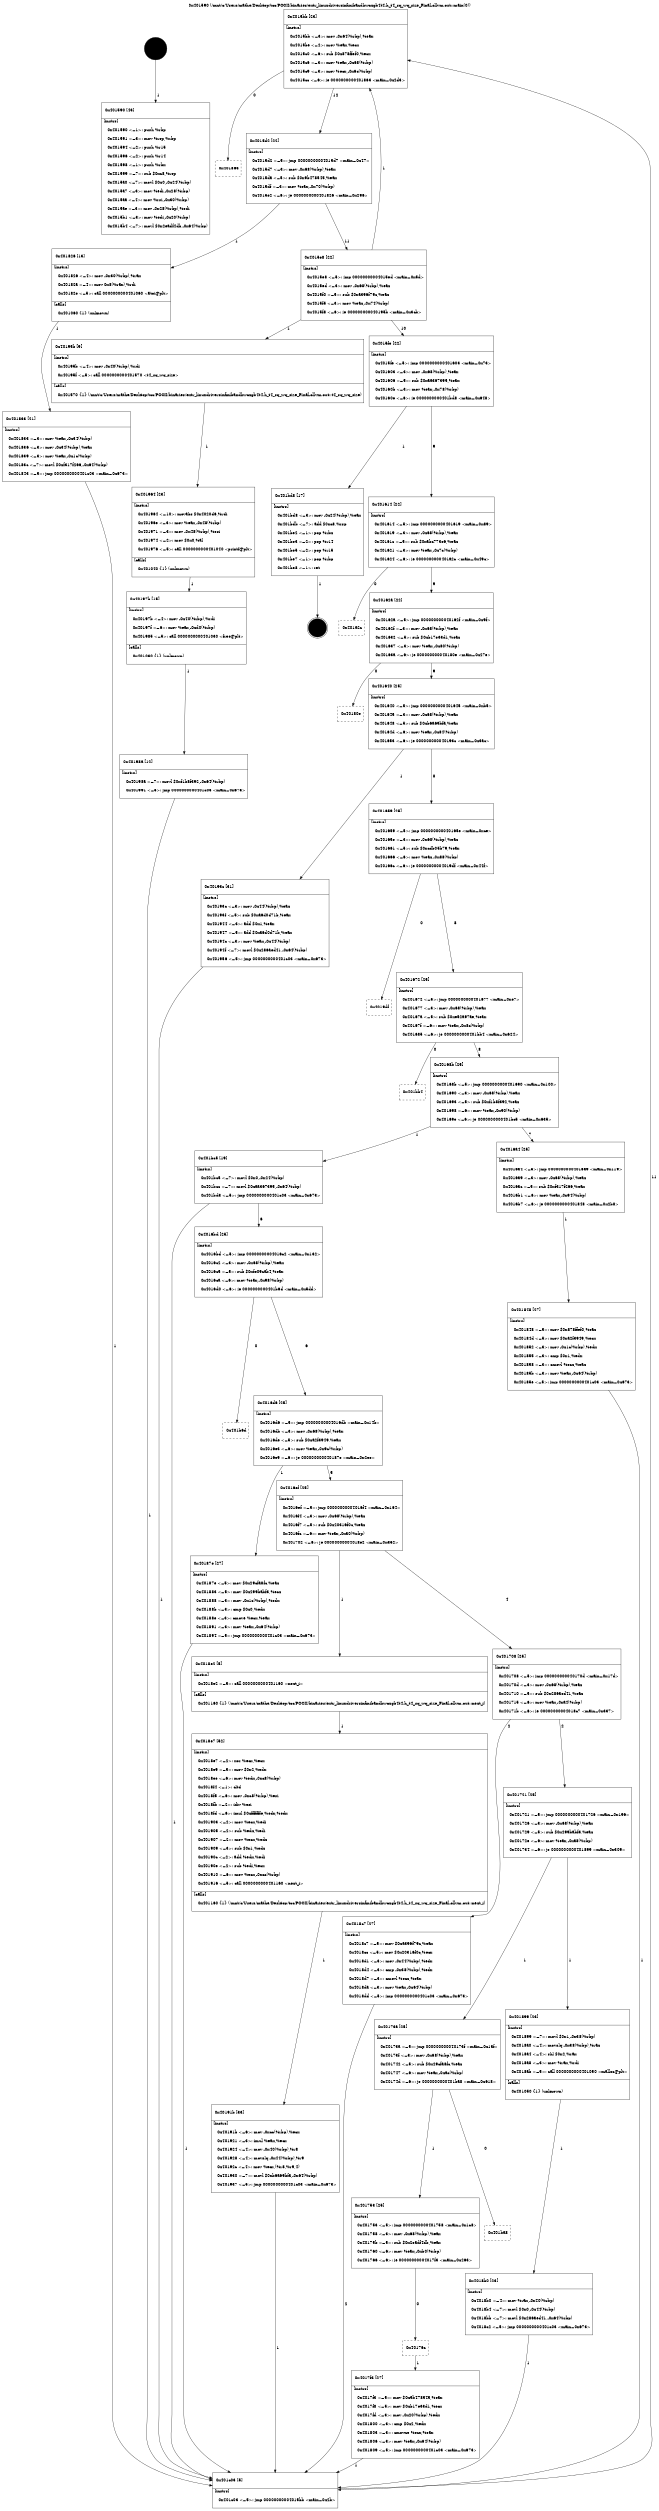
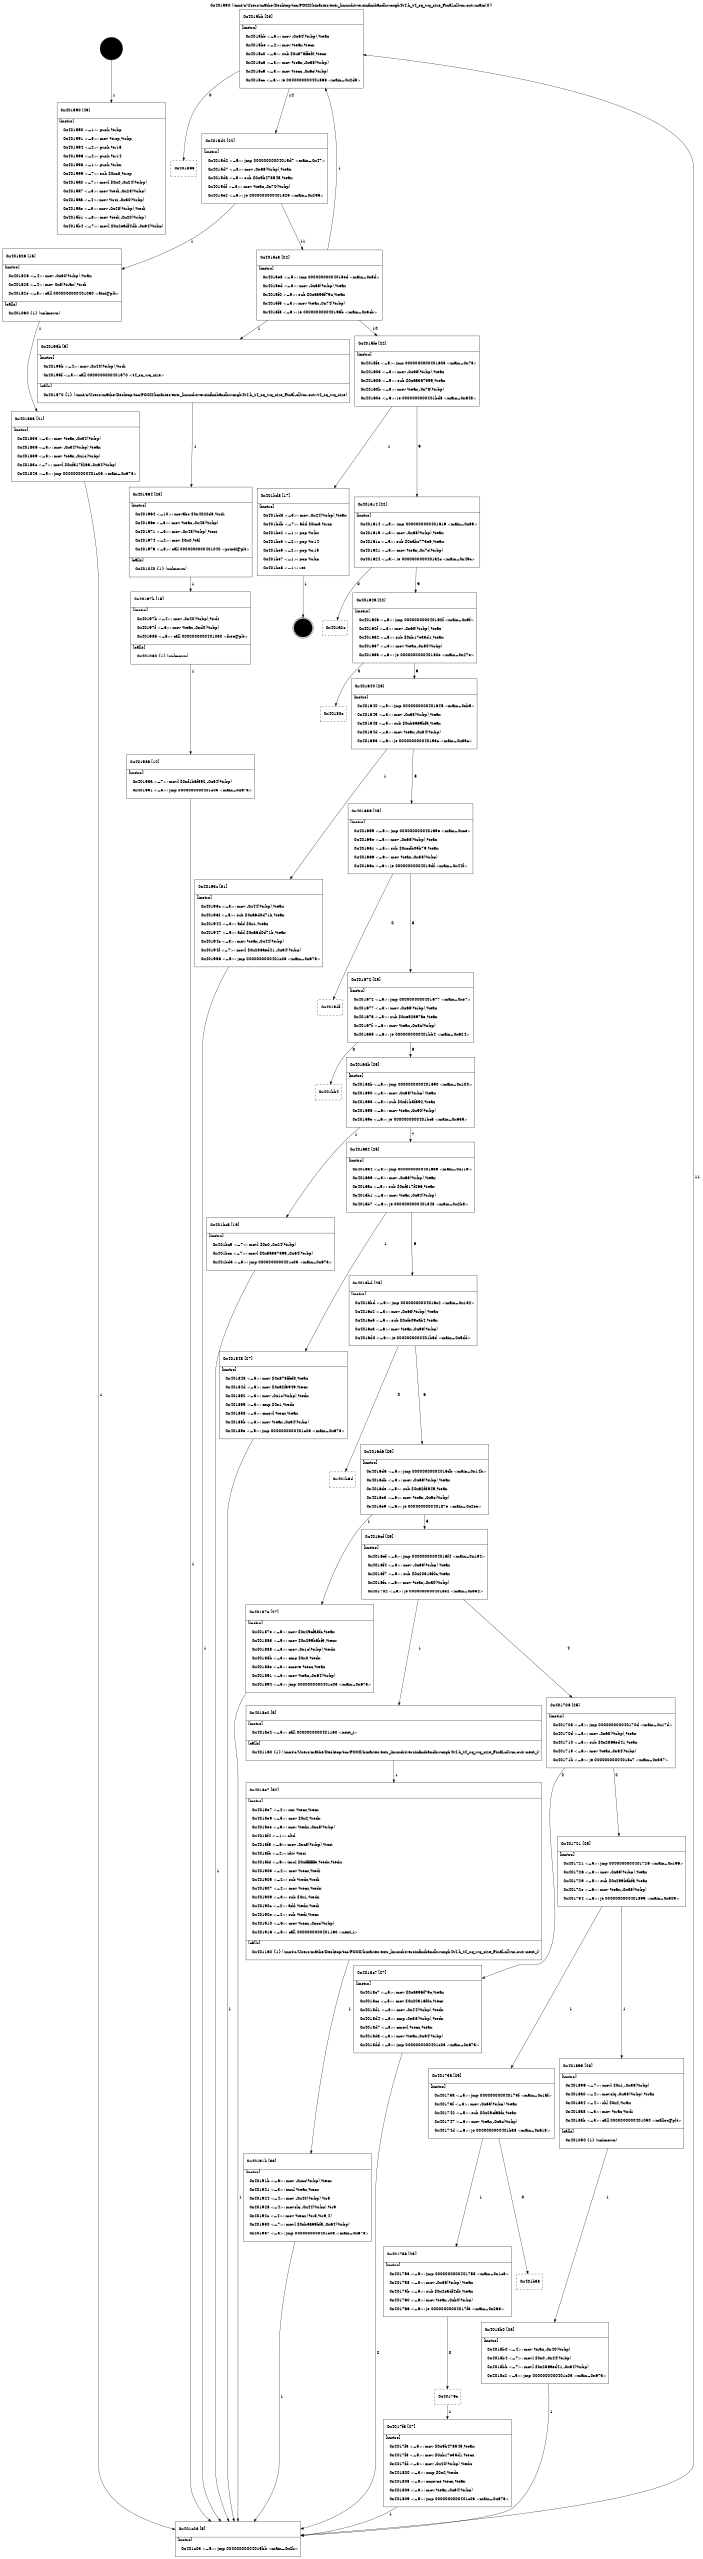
edge "0x401bc5 [19]" -> "0x4016bd [25]": now "0x4016a4 [25]" -> "0x4016bd [25]"
